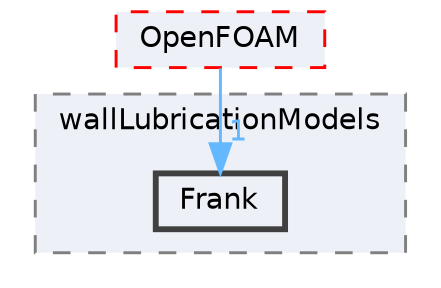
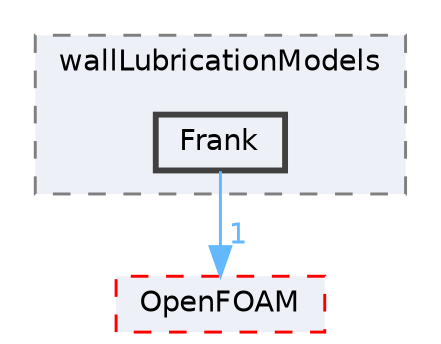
edge "OpenFOAM" -> "Frank": reversed
